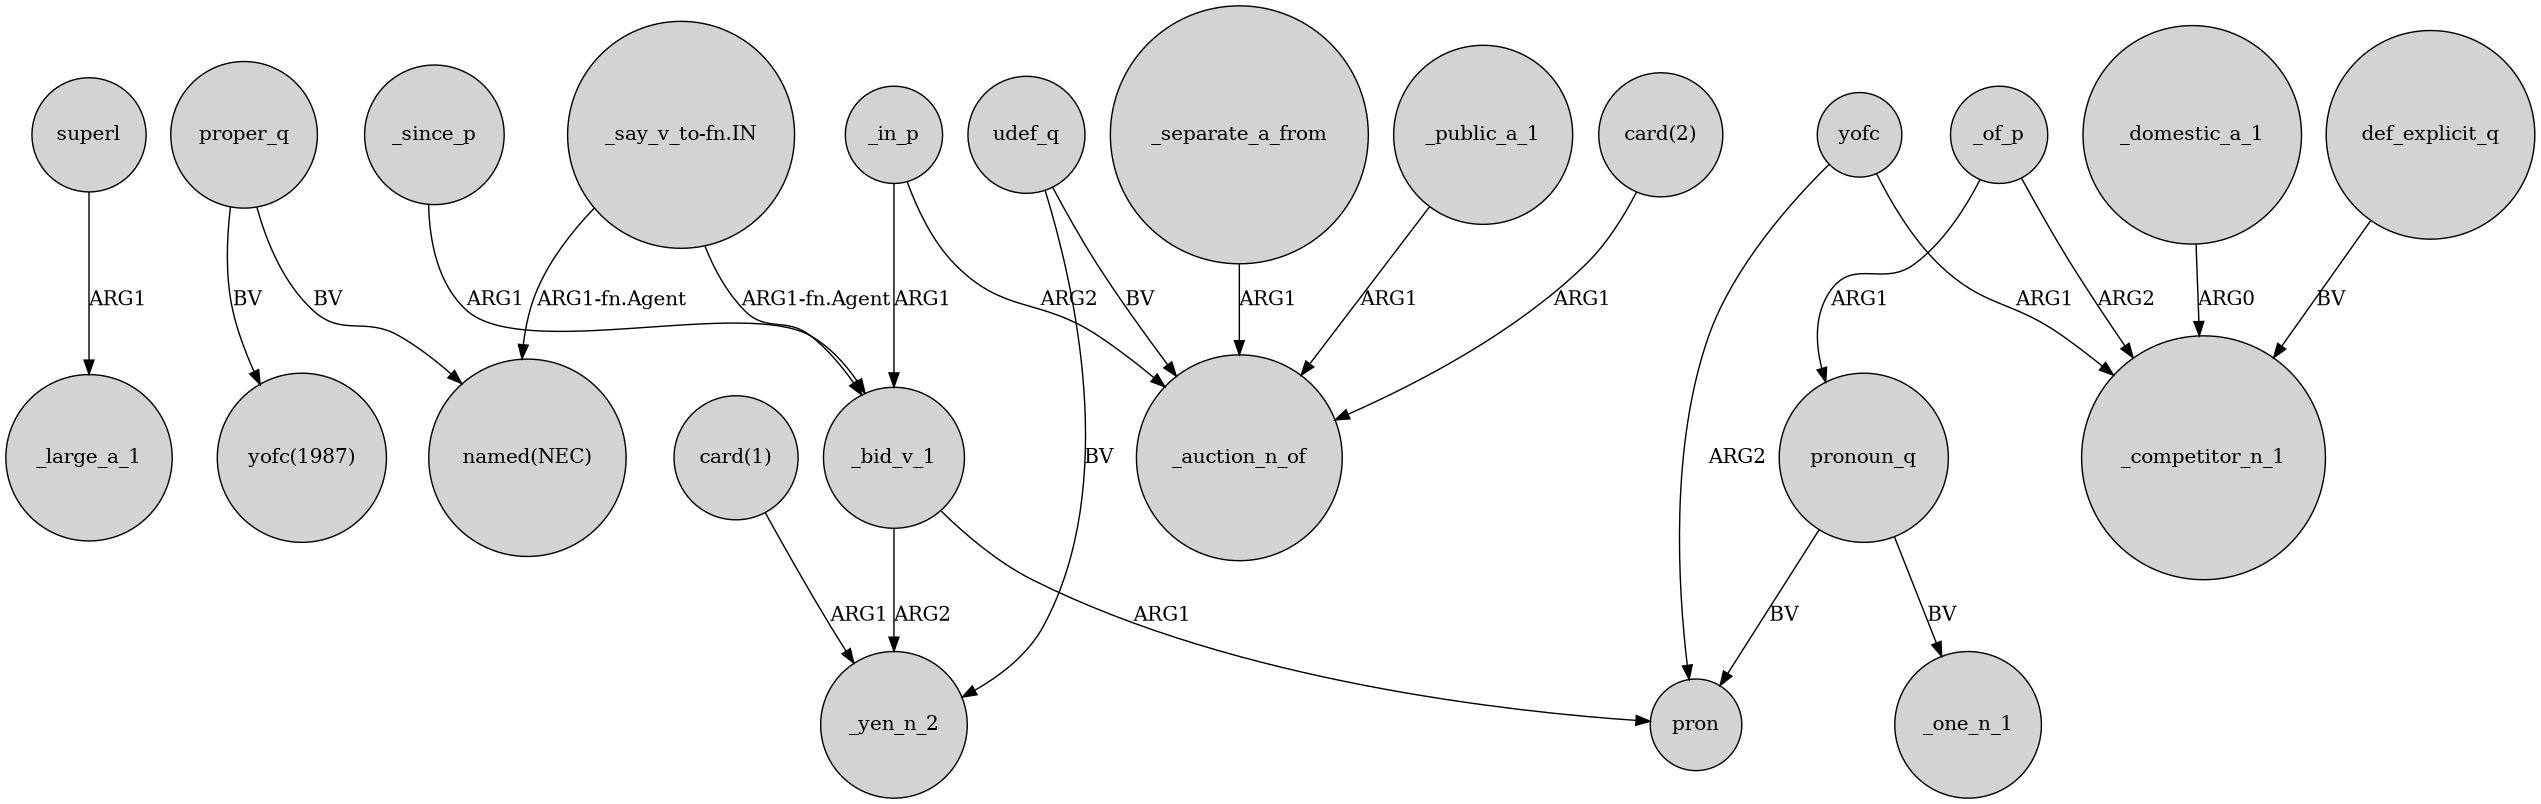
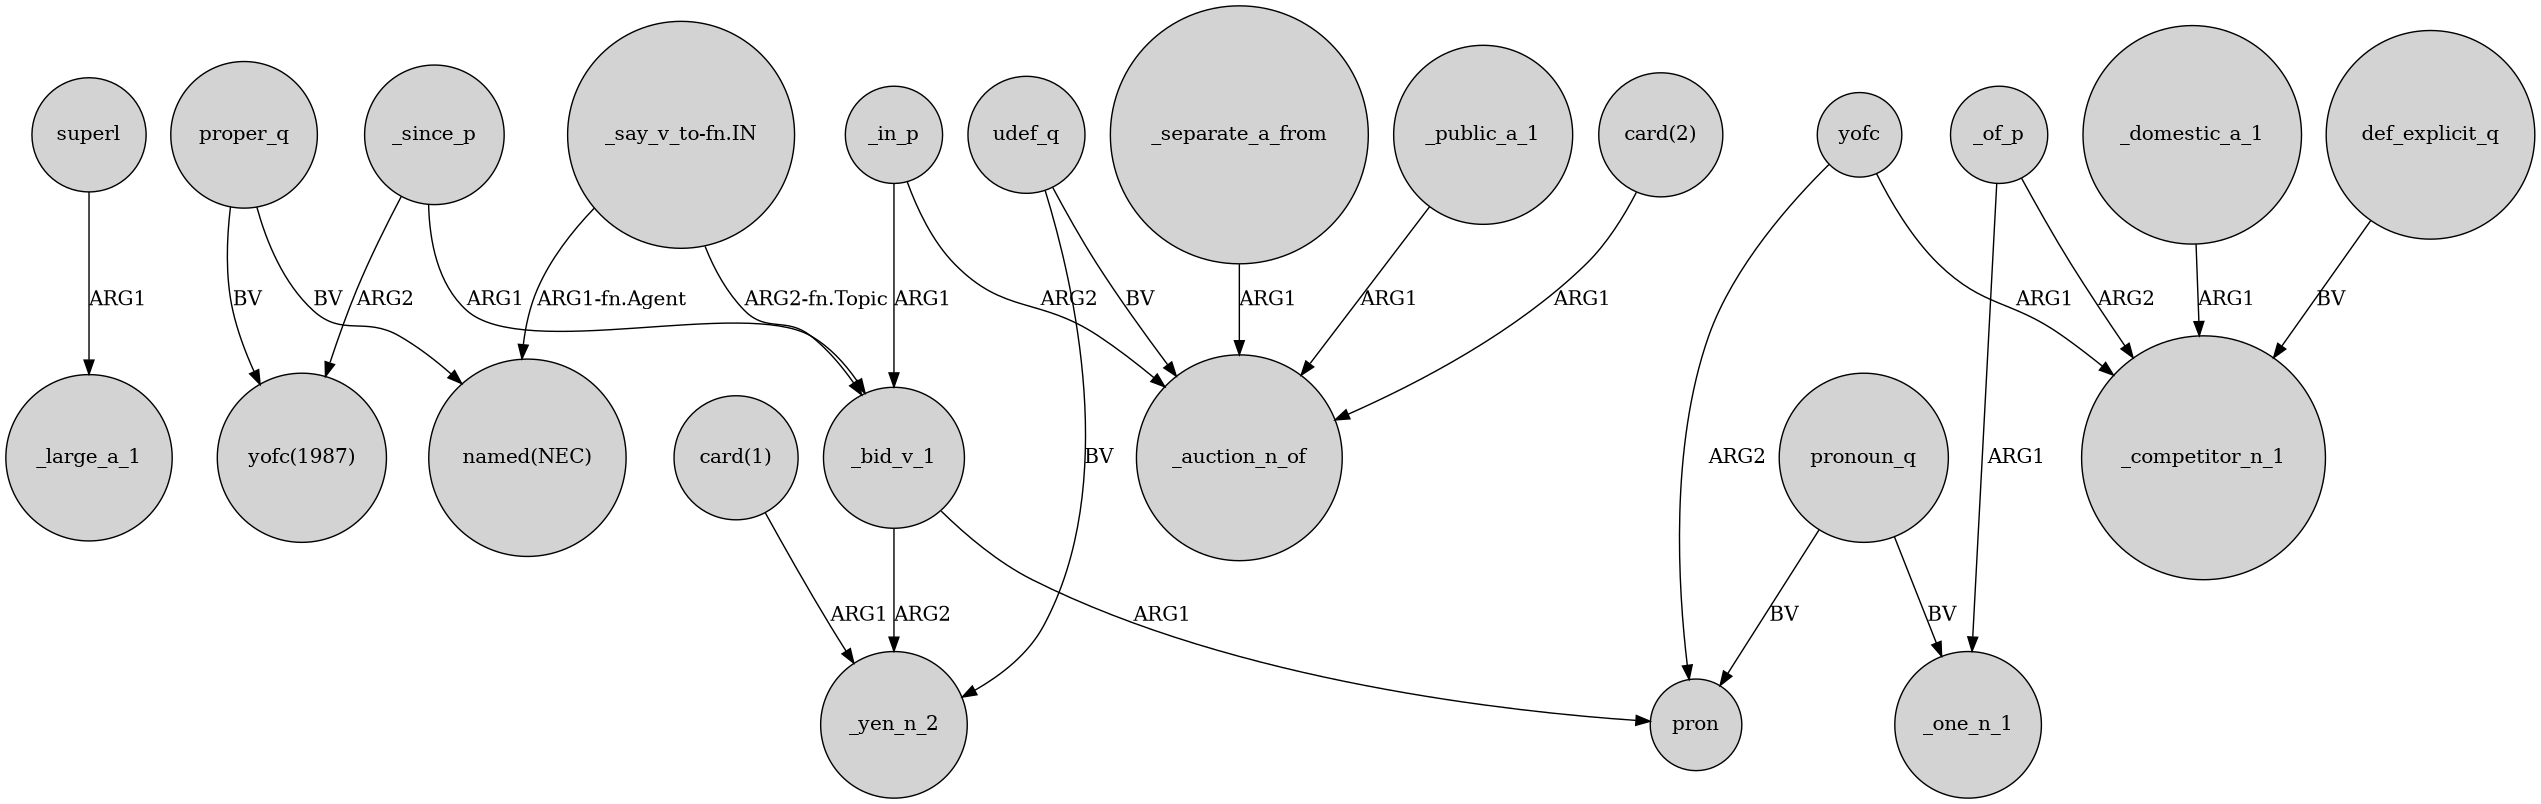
edge "_of_p" -> "pronoun_q": now "_of_p" -> "_one_n_1"
edge "_since_p" -> "yofc(1987)": added, label "ARG2"
edge "_say_v_to-fn.IN" -> "_bid_v_1": label "ARG1-fn.Agent" -> "ARG2-fn.Topic"
edge "_domestic_a_1" -> "_competitor_n_1": label "ARG0" -> "ARG1"
